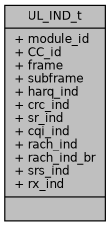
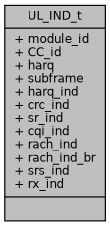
node "UL_IND_t": text "+ frame" -> "+ harq"
